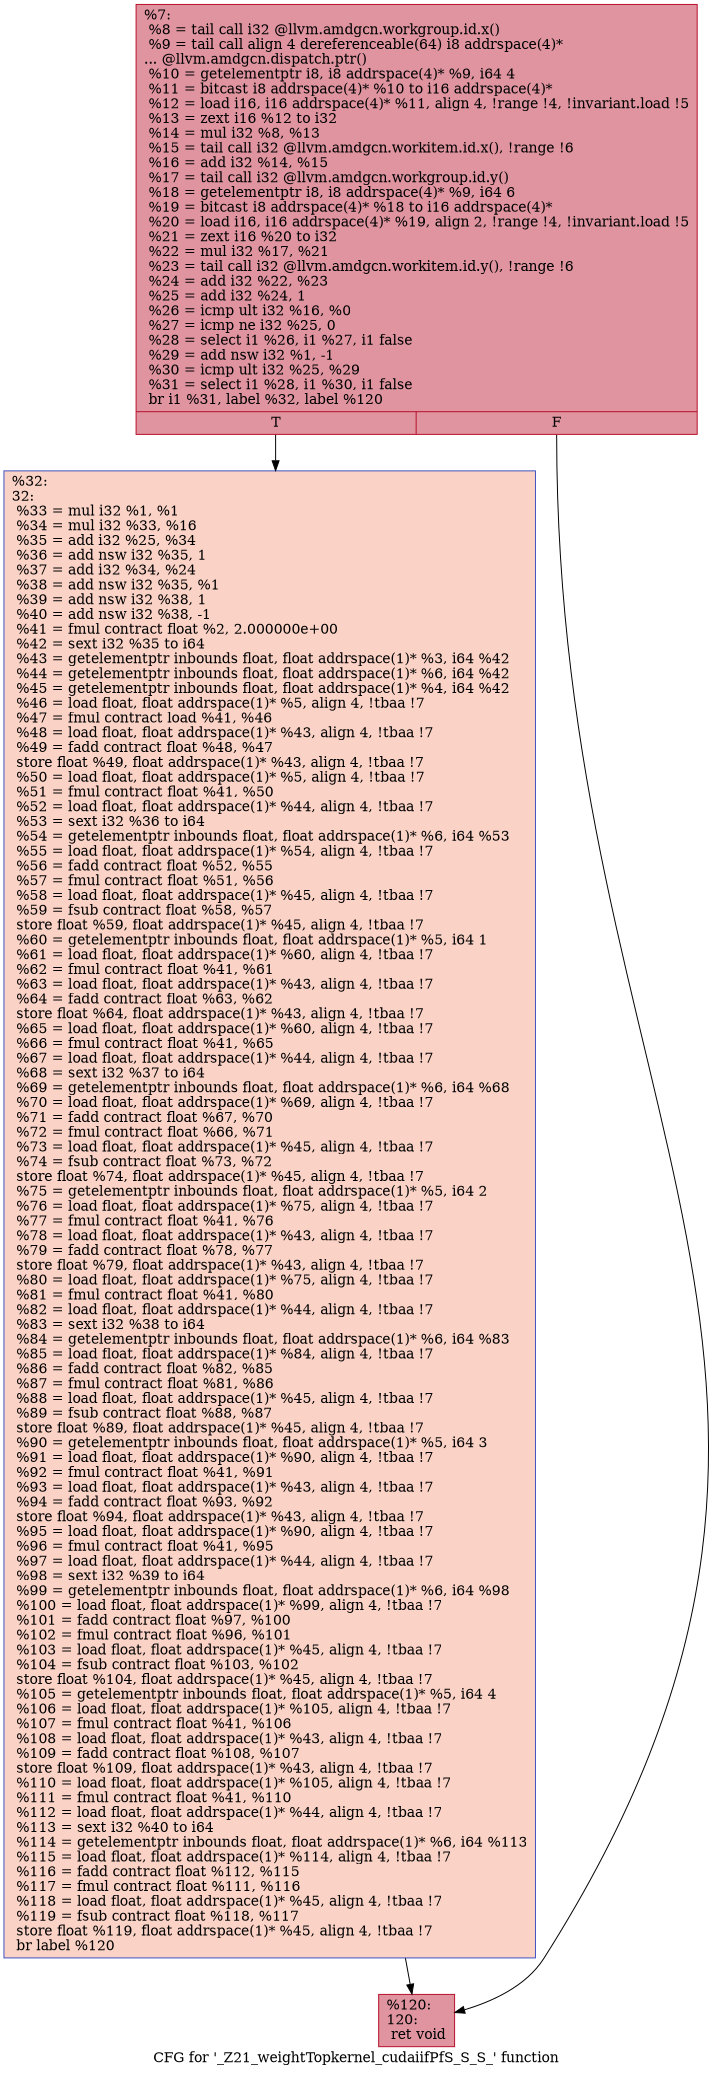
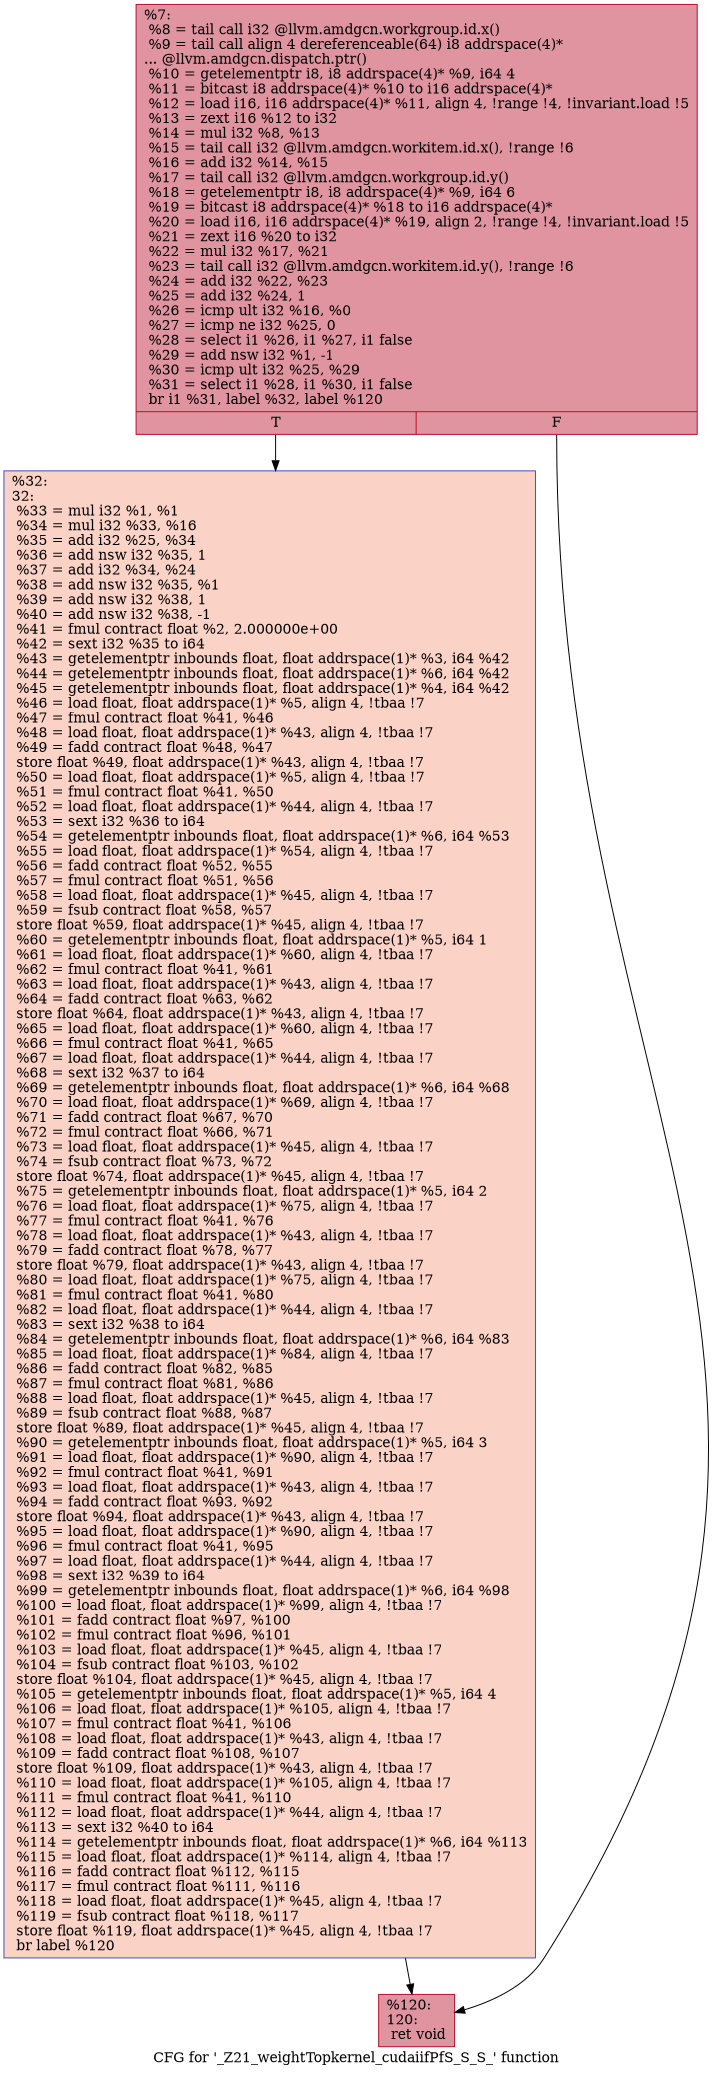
node "%32:": text "%47 = fmul contract load %41, %46" -> "%47 = fmul contract float %41, %46"
